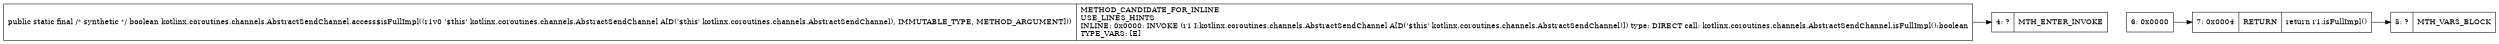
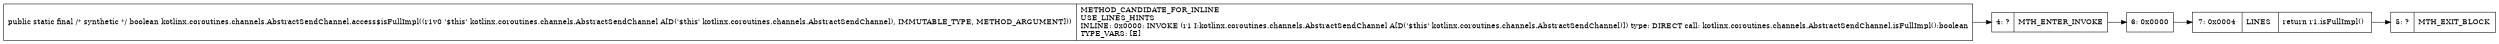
edge "4: ?" -> "6: 0x0000": added
node "7: 0x0004": text "RETURN" -> "LINES"
node "5: ?": text "MTH_VARS_BLOCK" -> "MTH_EXIT_BLOCK"
